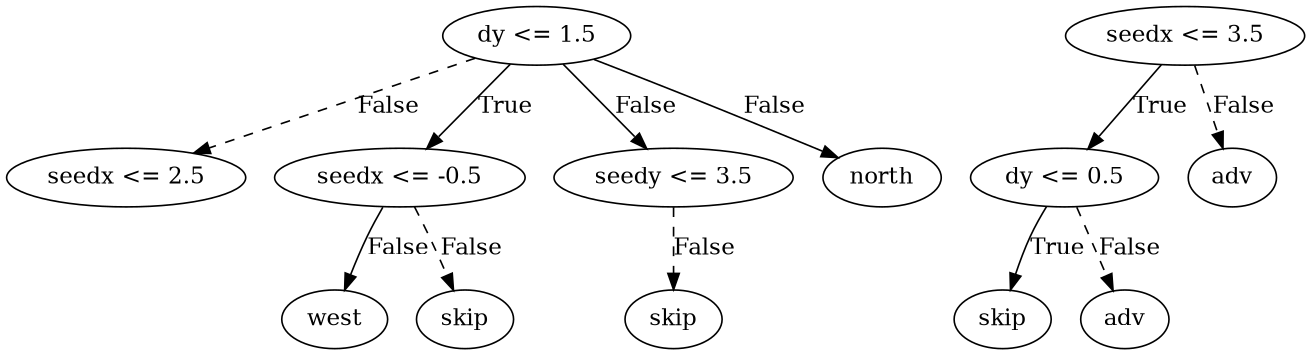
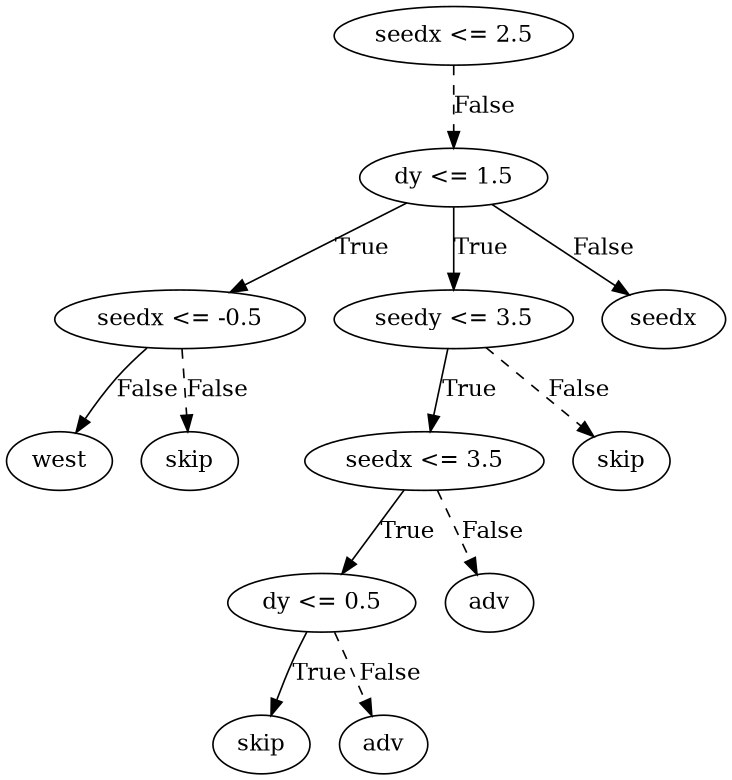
edge "dy <= 1.5" -> "seedx <= 2.5": reversed
edge "dy <= 1.5" -> "seedy <= 3.5": label "False" -> "True"
node "north": label "north" -> "seedx"
edge "seedy <= 3.5" -> "seedx <= 3.5": added, label "True"
